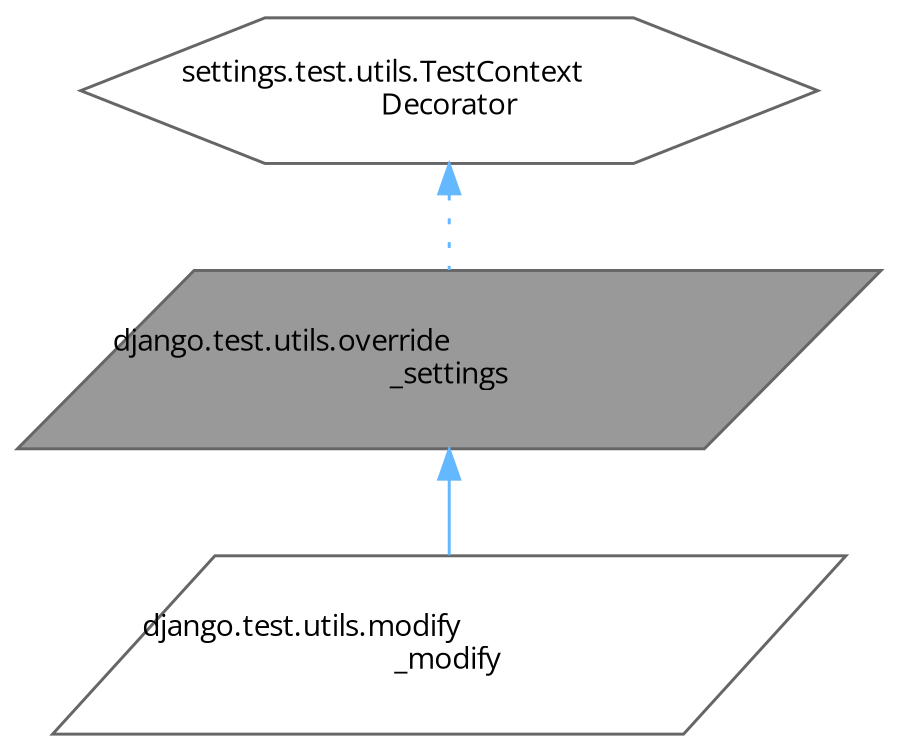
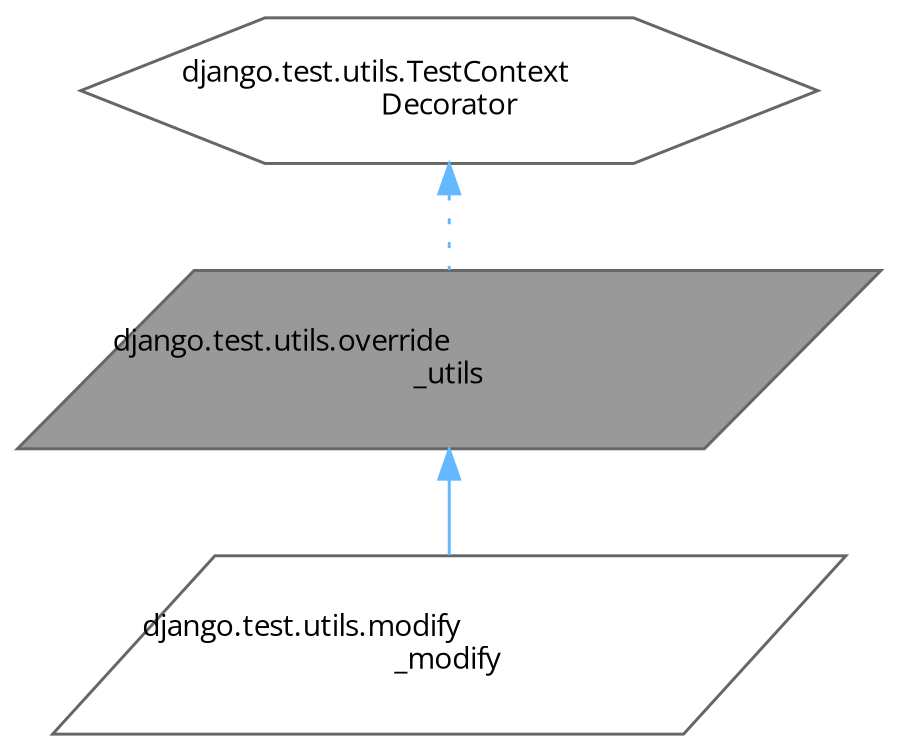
node "settings.test.utils.TestContext Decorator": label "settings.test.utils.TestContext Decorator" -> "django.test.utils.TestContext Decorator"
node "django.test.utils.override _settings": label "django.test.utils.override _settings" -> "django.test.utils.override _utils"
